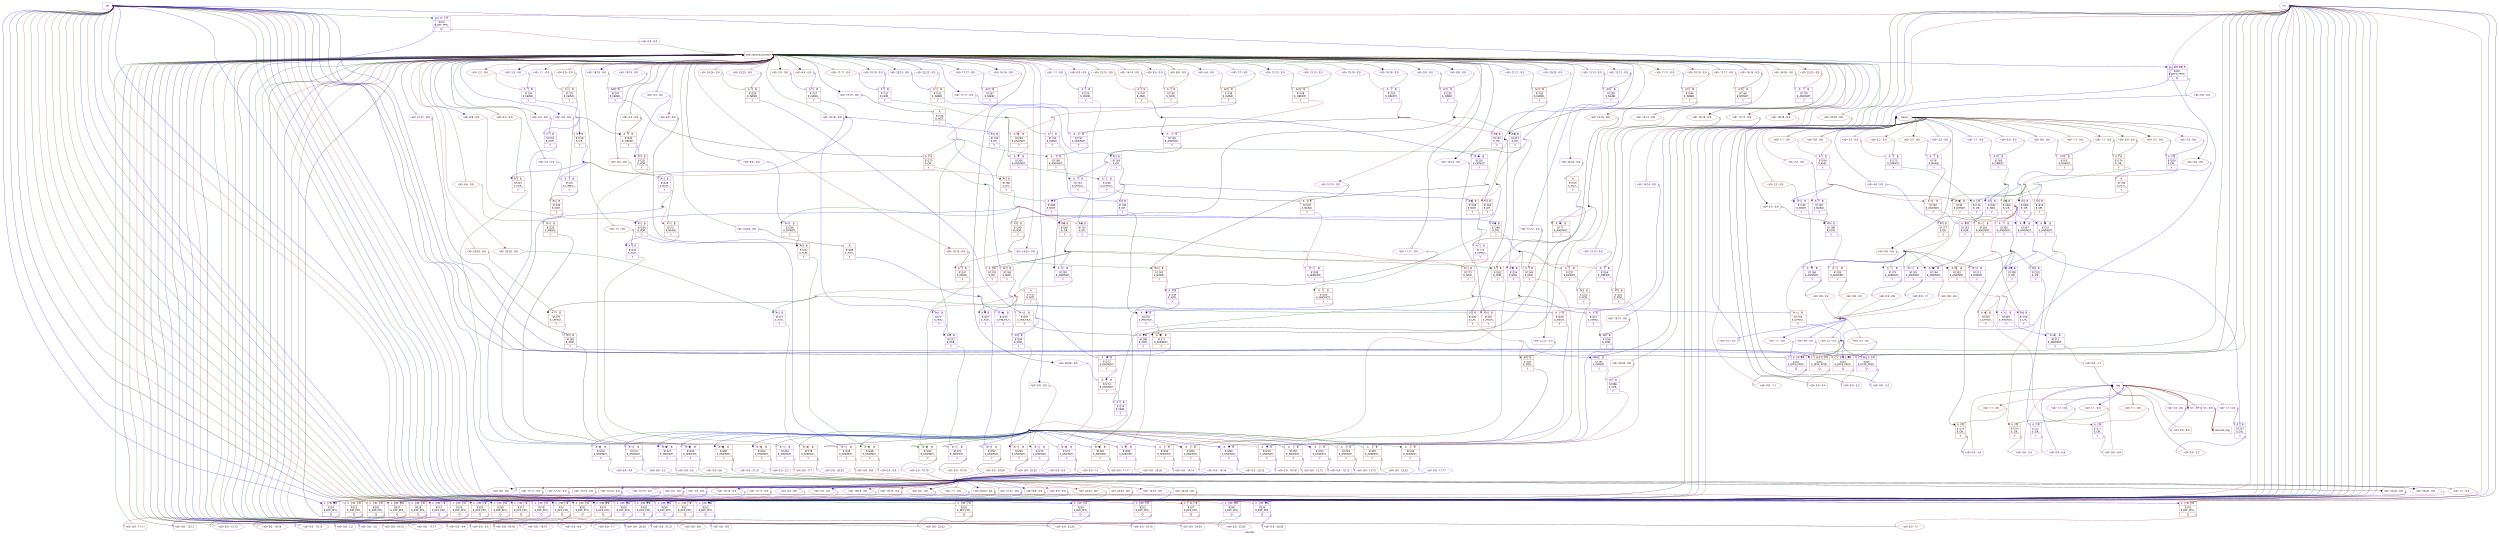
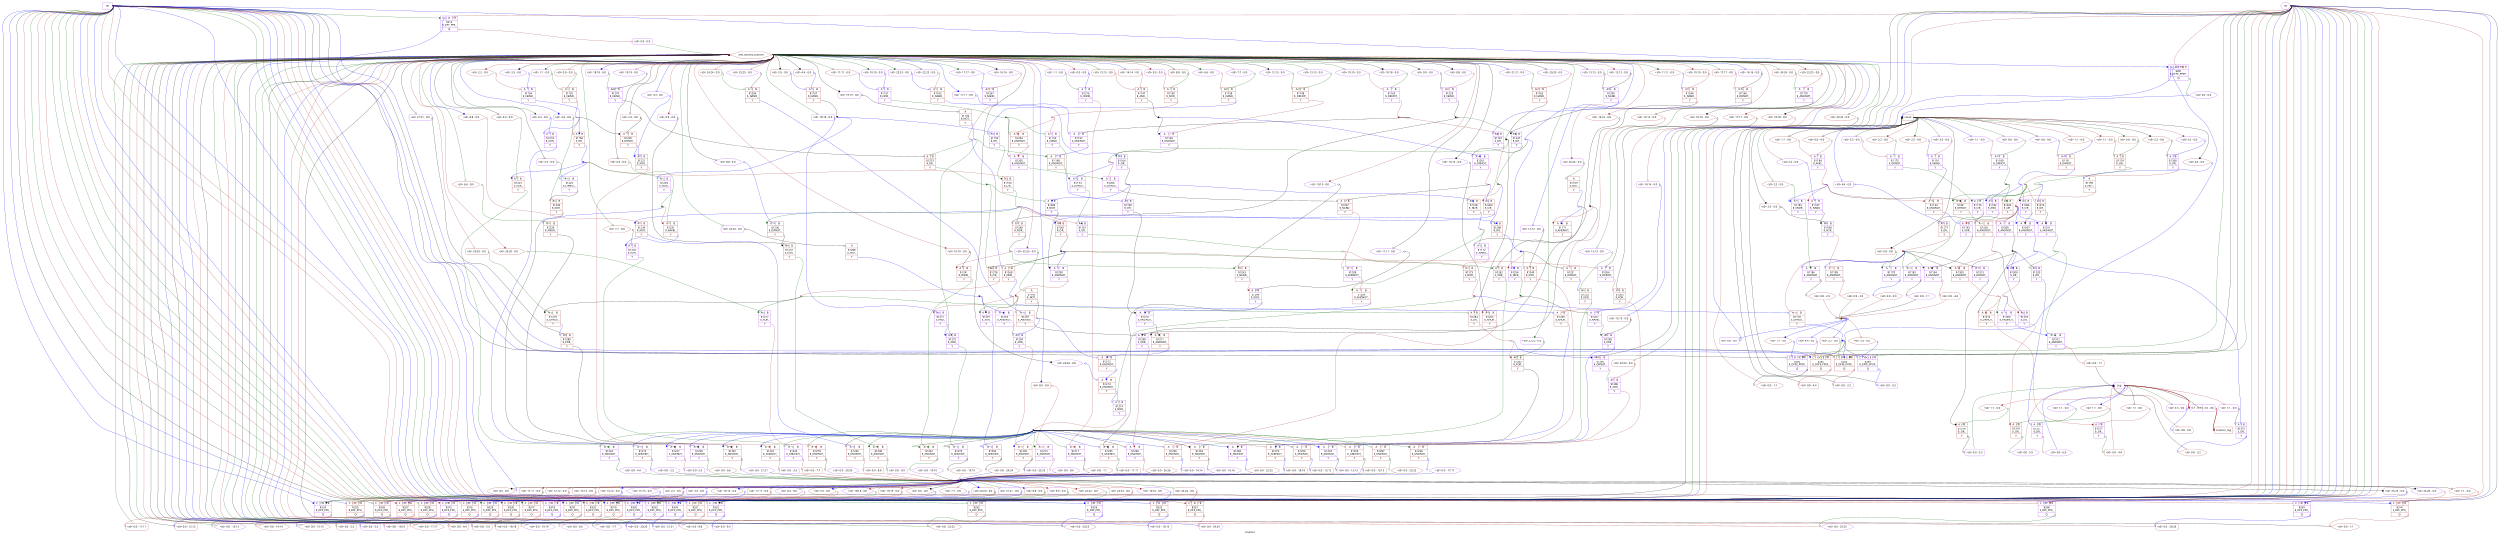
node "one_second_counter": shape box -> hexagon
node "count": shape hexagon -> box
